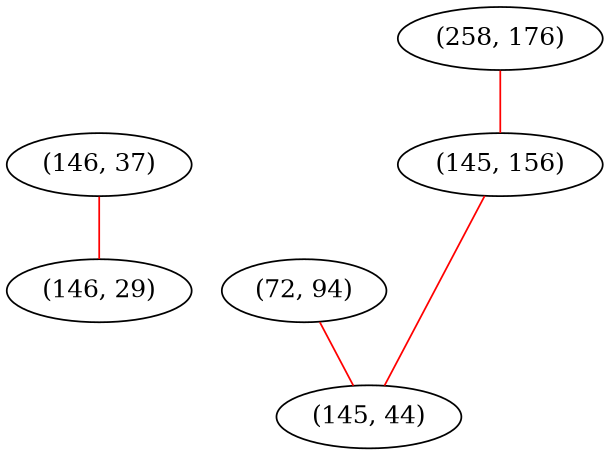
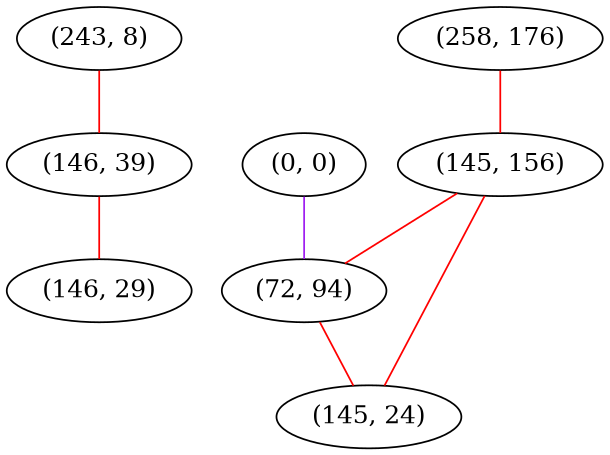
node "(243, 8)": added
node "(146, 37)": label "(146, 37)" -> "(146, 39)"
node "(0, 0)": added
edge "(145, 156)" -- "(72, 94)": added
node "(145, 44)": label "(145, 44)" -> "(145, 24)"
